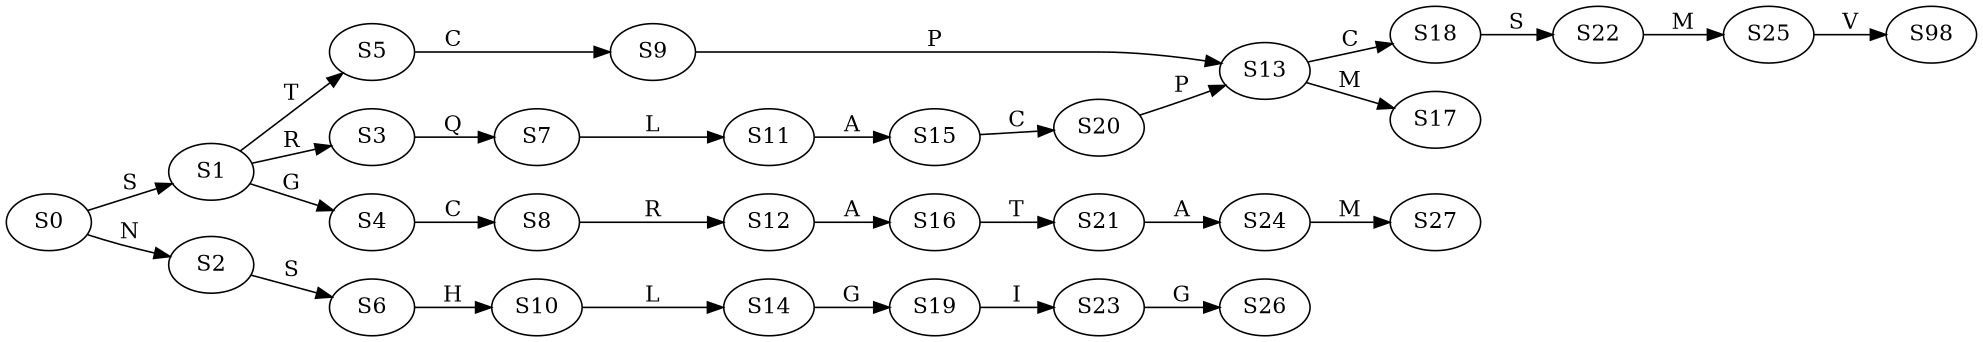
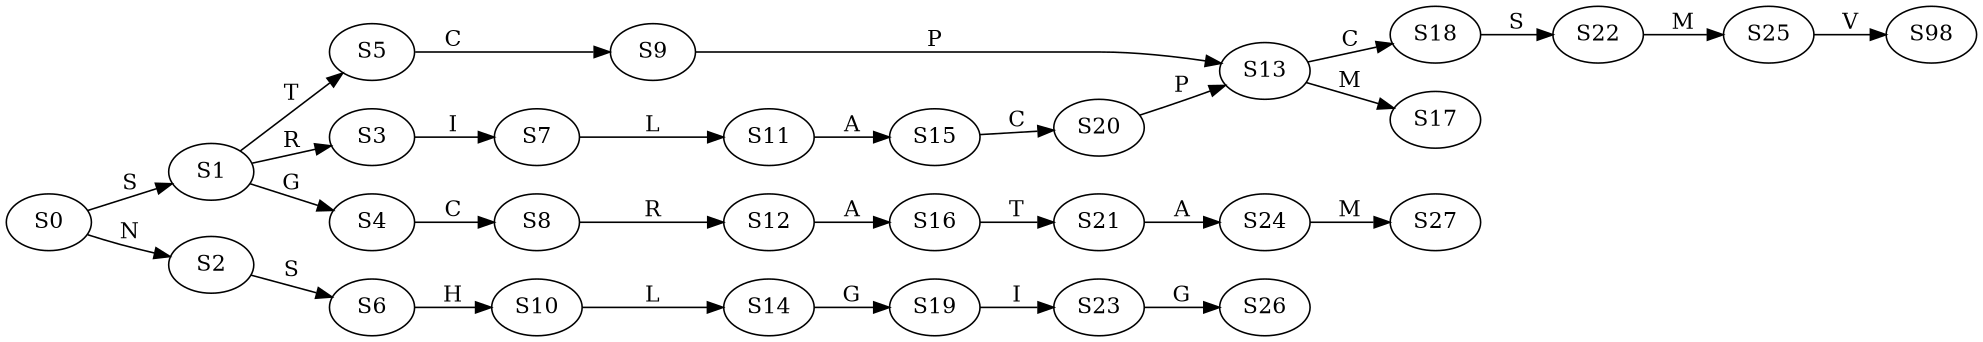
edge "S3" -> "S7": label "Q" -> "I"
